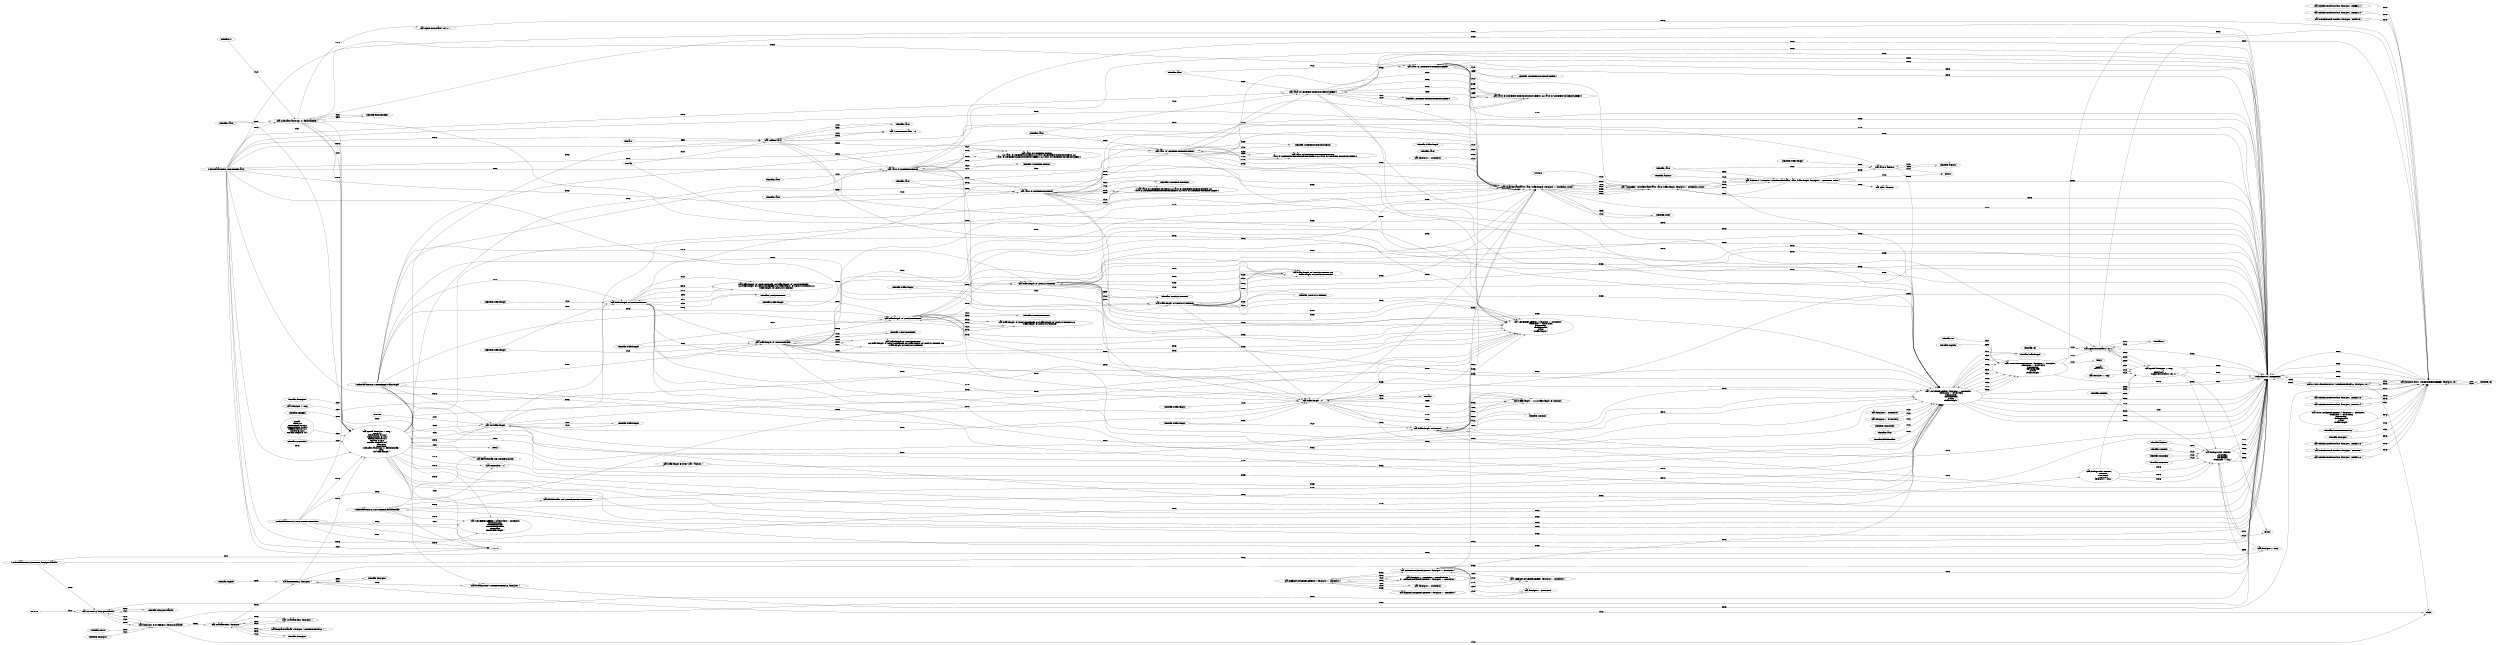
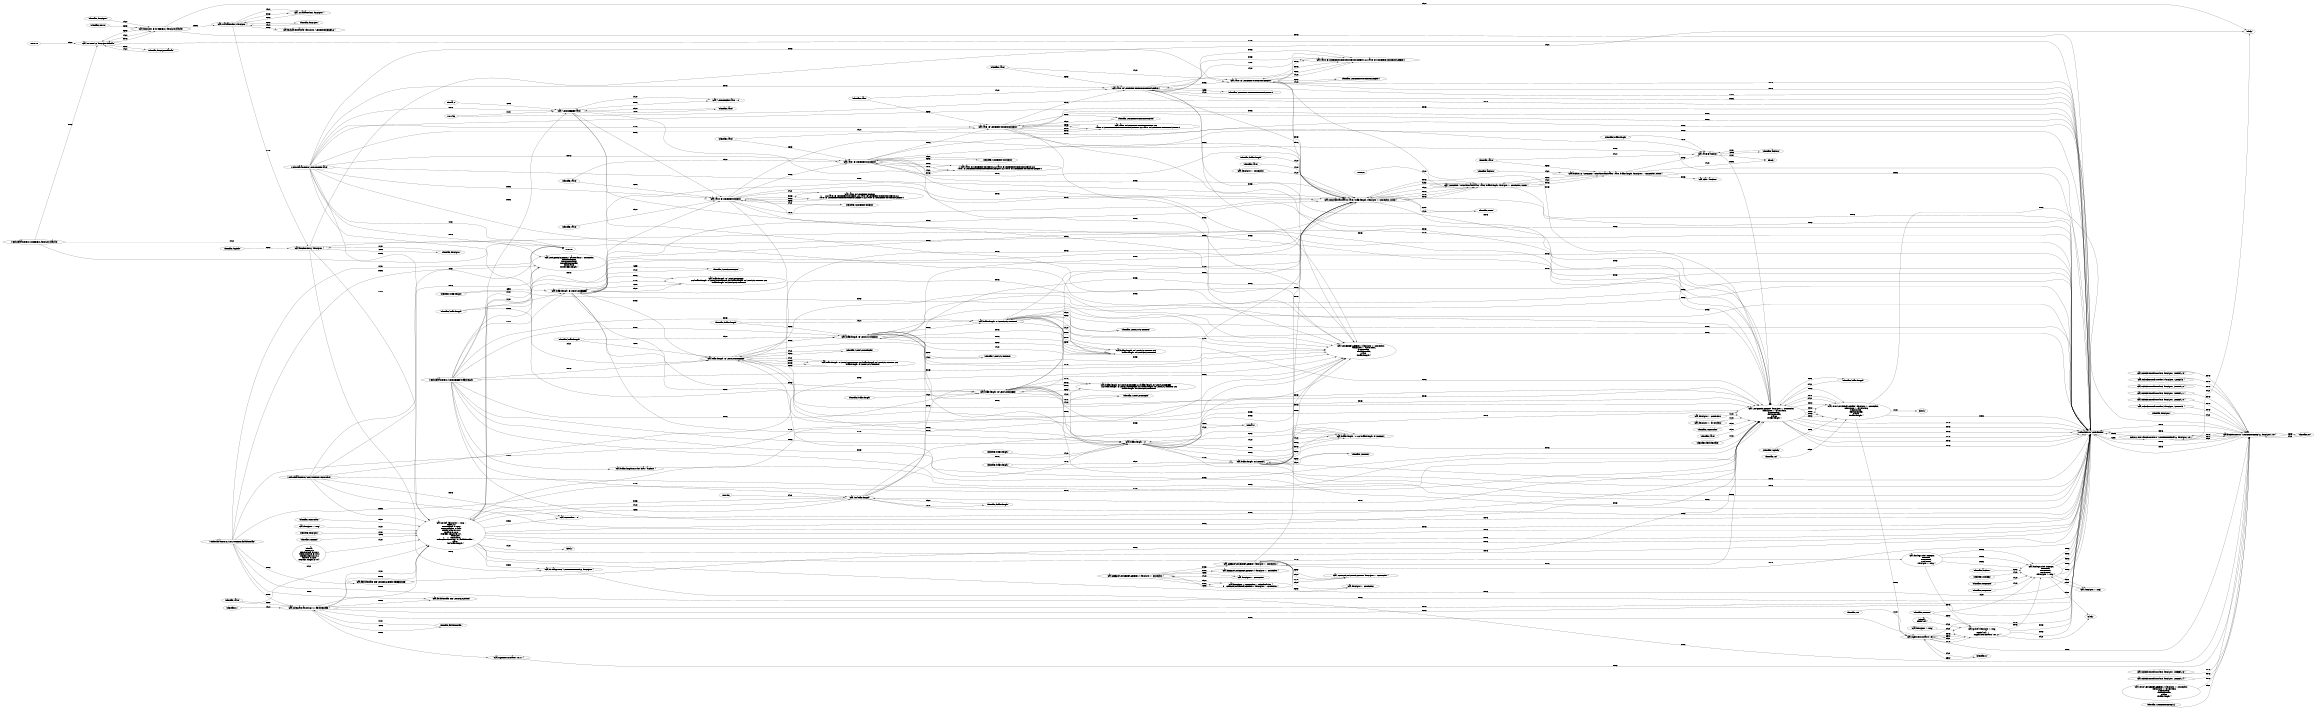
edge "(MethodParameterIn,SQLPOINTER value)" -> "(Call,__desc_attr_as_string( s1, field_identifier ))": now "(MethodParameterIn,SQLSMALLINT field_identifier)" -> "(Call,__desc_attr_as_string( s1, field_identifier ))"
node "(Call,(CHECK)value)": label "(Call,(CHECK)value)" -> "(Call,(SQLINTEGER)value)"
edge "(Call,buffer_length != SQL_IS_POINTER)" -> "(Call,buffer_length != SQL_IS_INTEGER)": reversed
node "(Call,function_return( SQL_HANDLE_INTEGER, descriptor, ret ))": label "(Call,function_return( SQL_HANDLE_INTEGER, descriptor, ret ))" -> "(Call,function_return( SQL_HANDLE_DESC, descriptor, ret ))"
